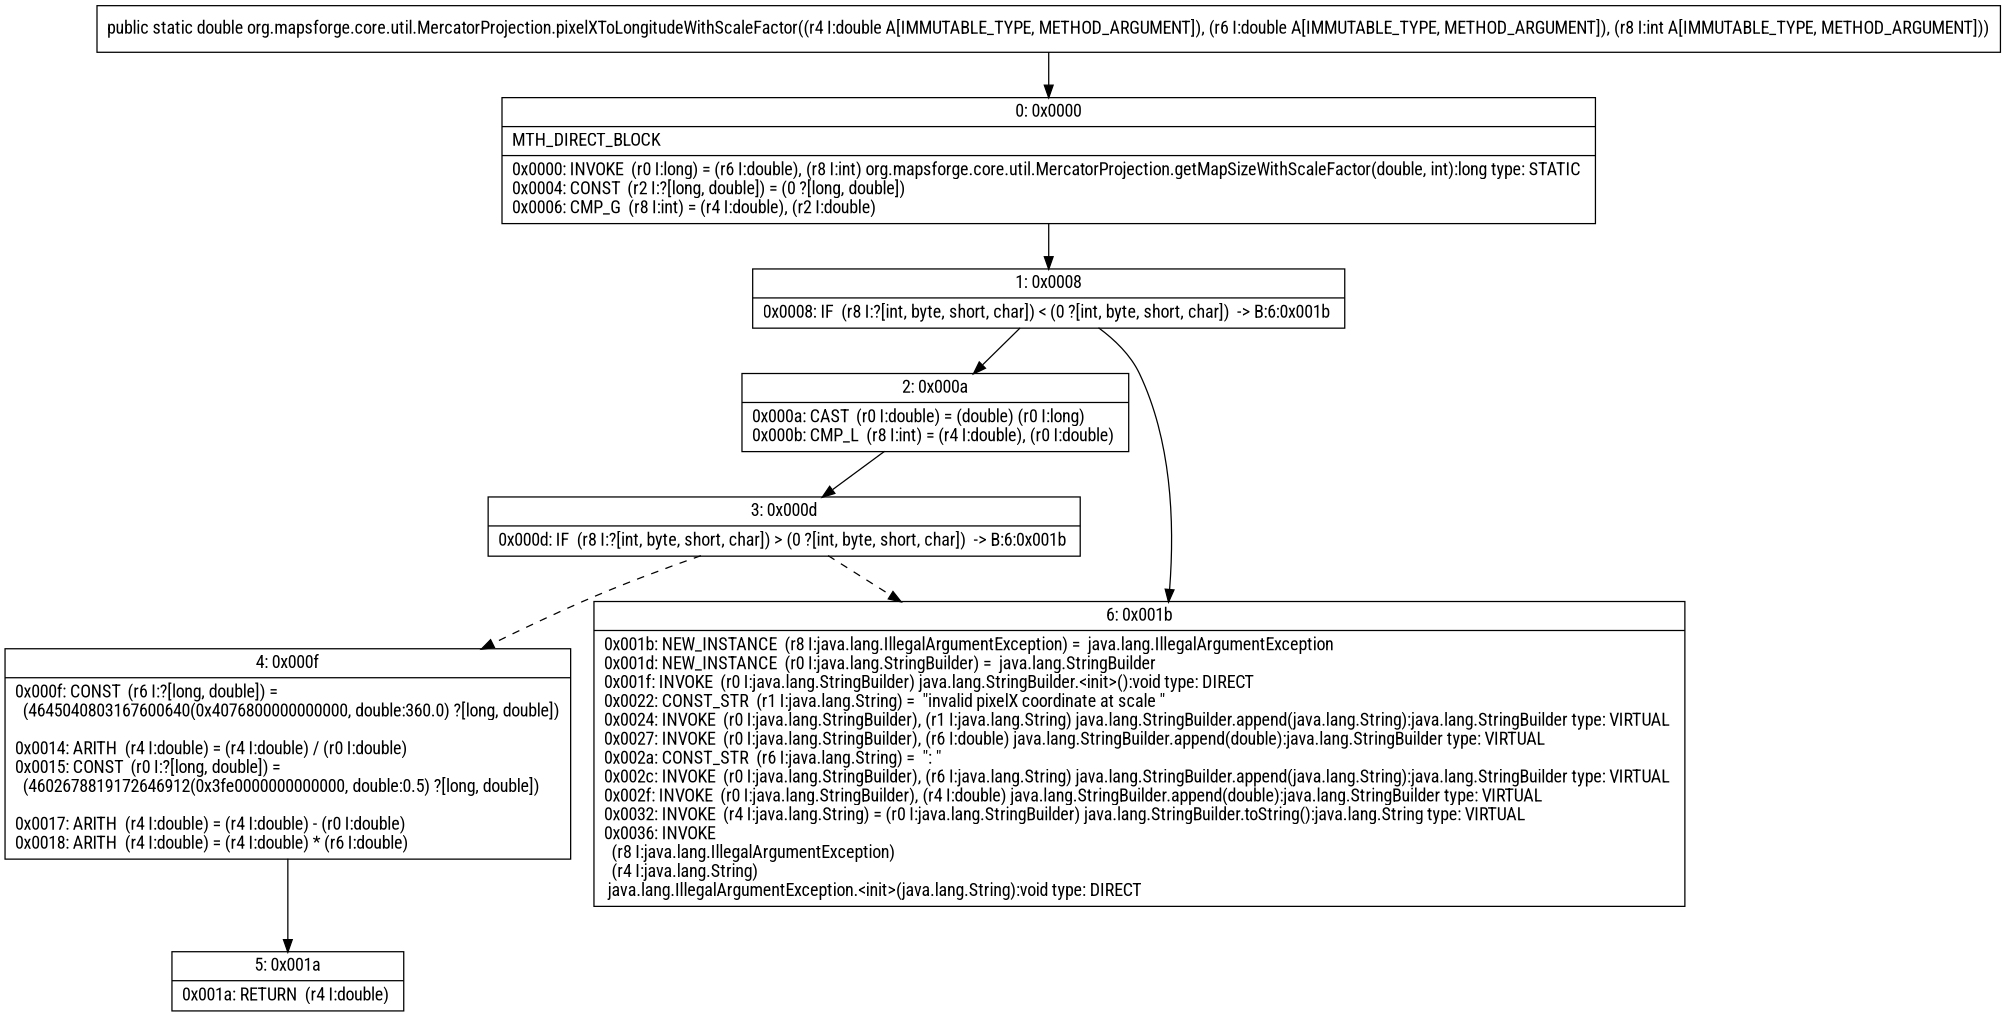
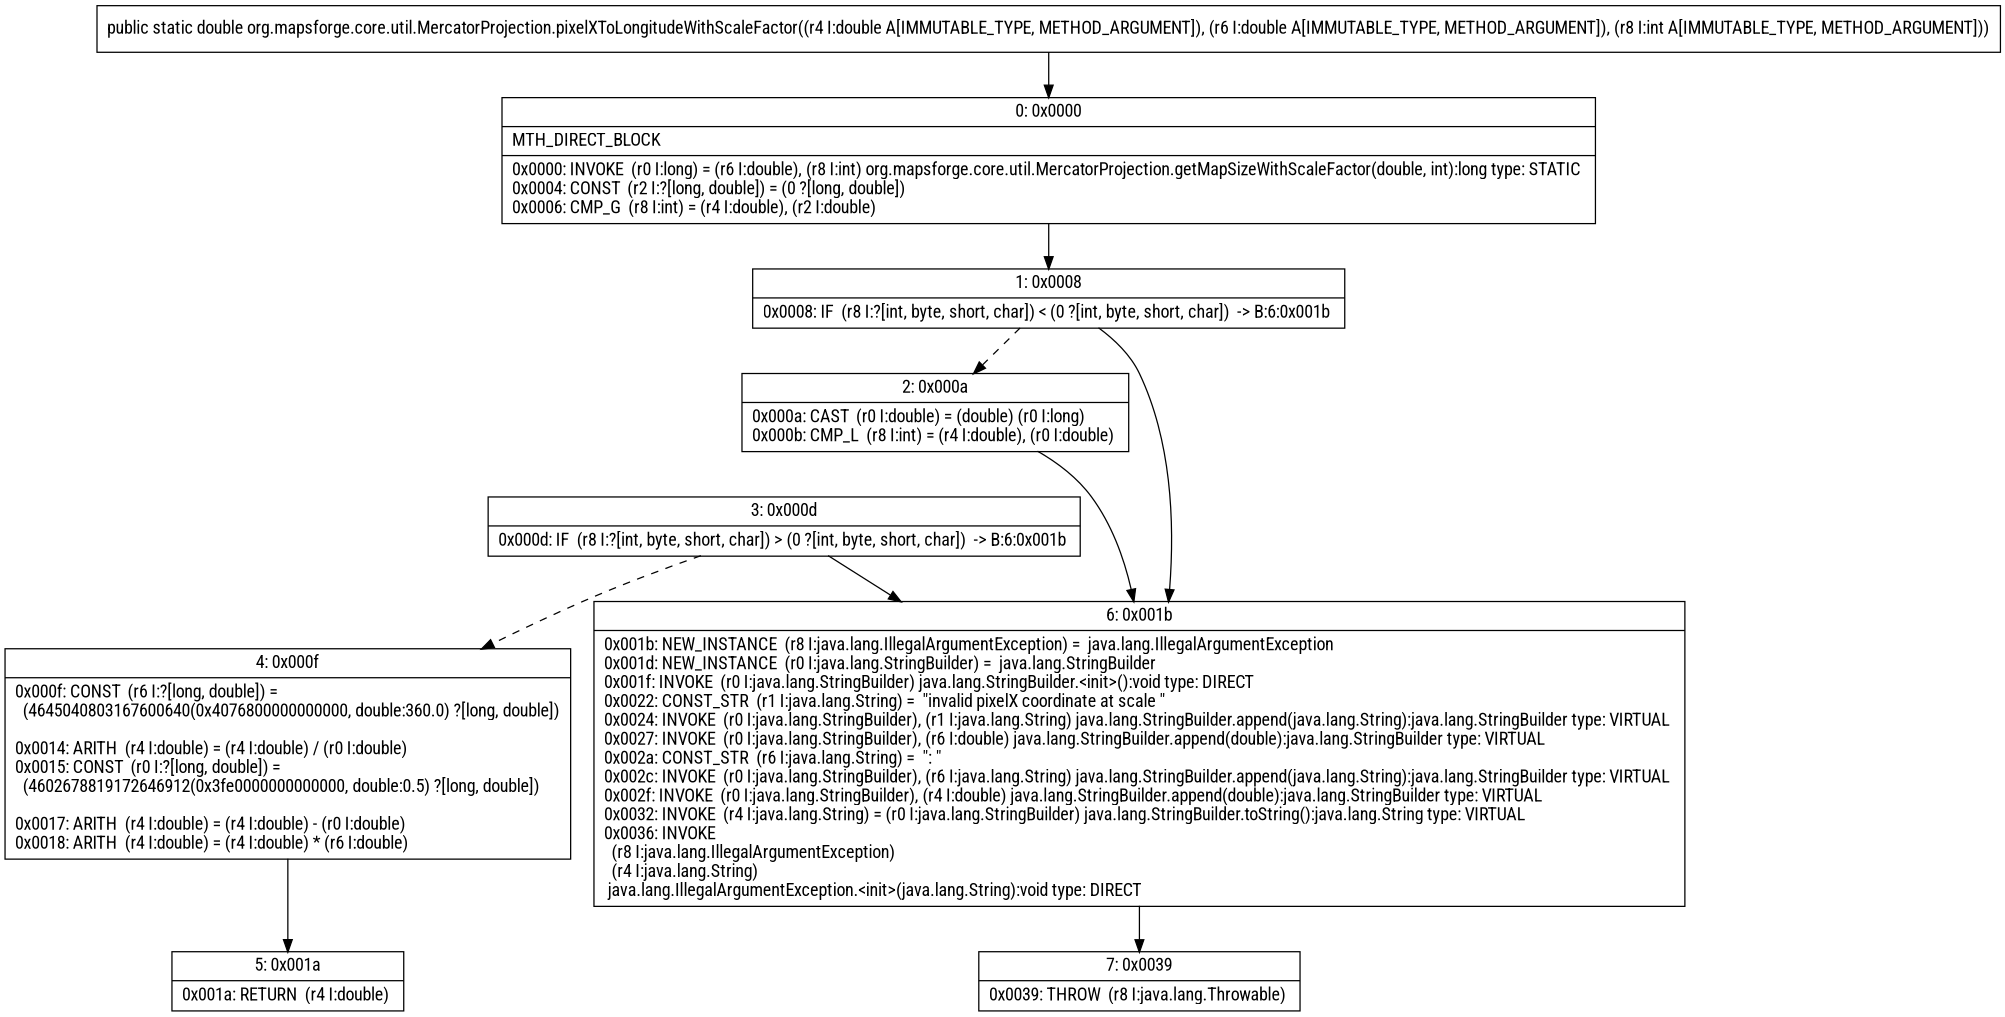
edge "1: 0x0008" -> "2: 0x000a": style solid -> dashed
edge "2: 0x000a" -> "3: 0x000d": now "2: 0x000a" -> "6: 0x001b"
edge "3: 0x000d" -> "6: 0x001b": style dashed -> solid
node "7: 0x0039": added
